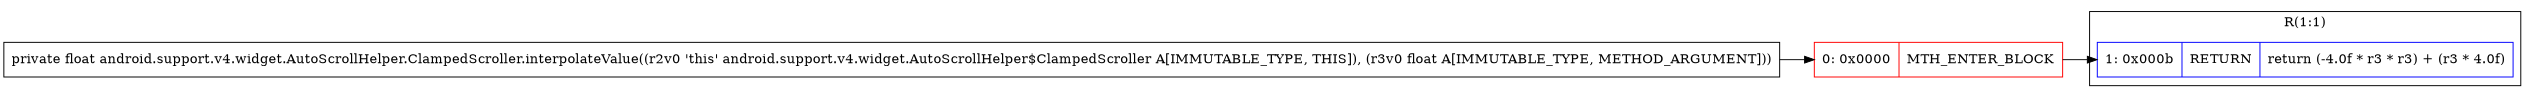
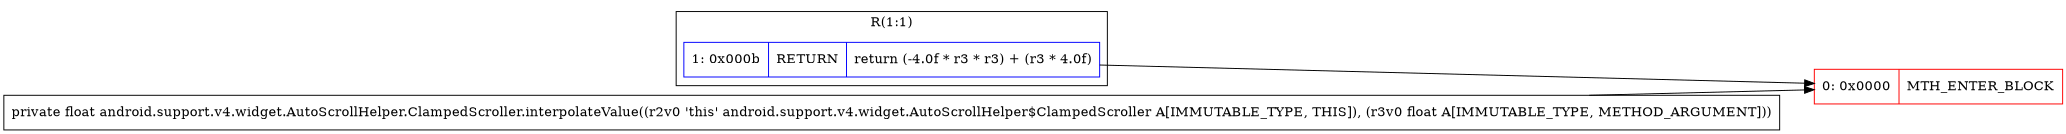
edge "0: 0x0000" -> "1: 0x000b": reversed
